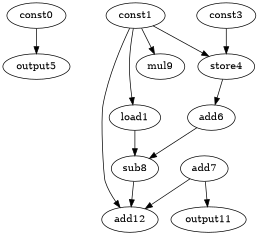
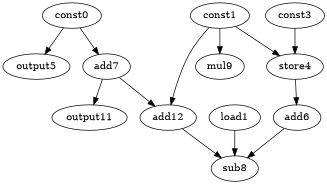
edge "const0" -> "add7": added
edge "const1" -> "load1": removed
edge "sub8" -> "add12": reversed
